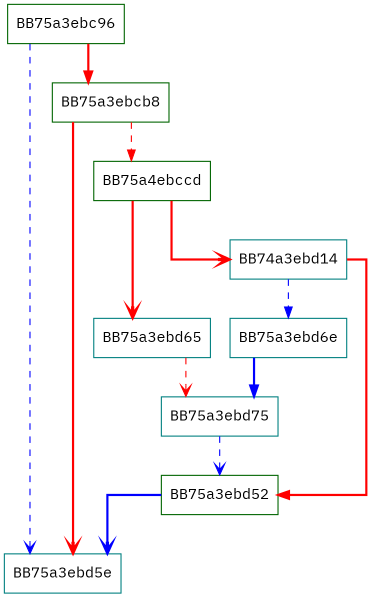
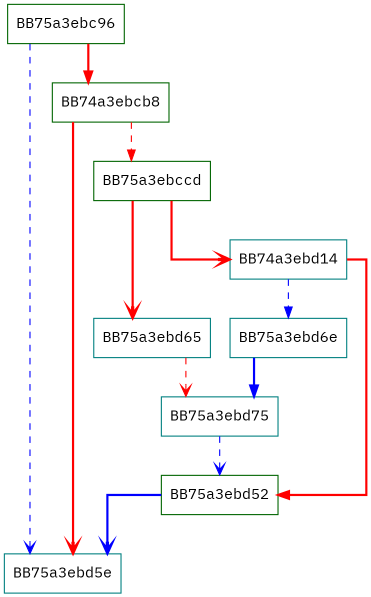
node "BB75a3ebcb8": label "BB75a3ebcb8" -> "BB74a3ebcb8"
node "BB75a4ebccd": label "BB75a4ebccd" -> "BB75a3ebccd"
